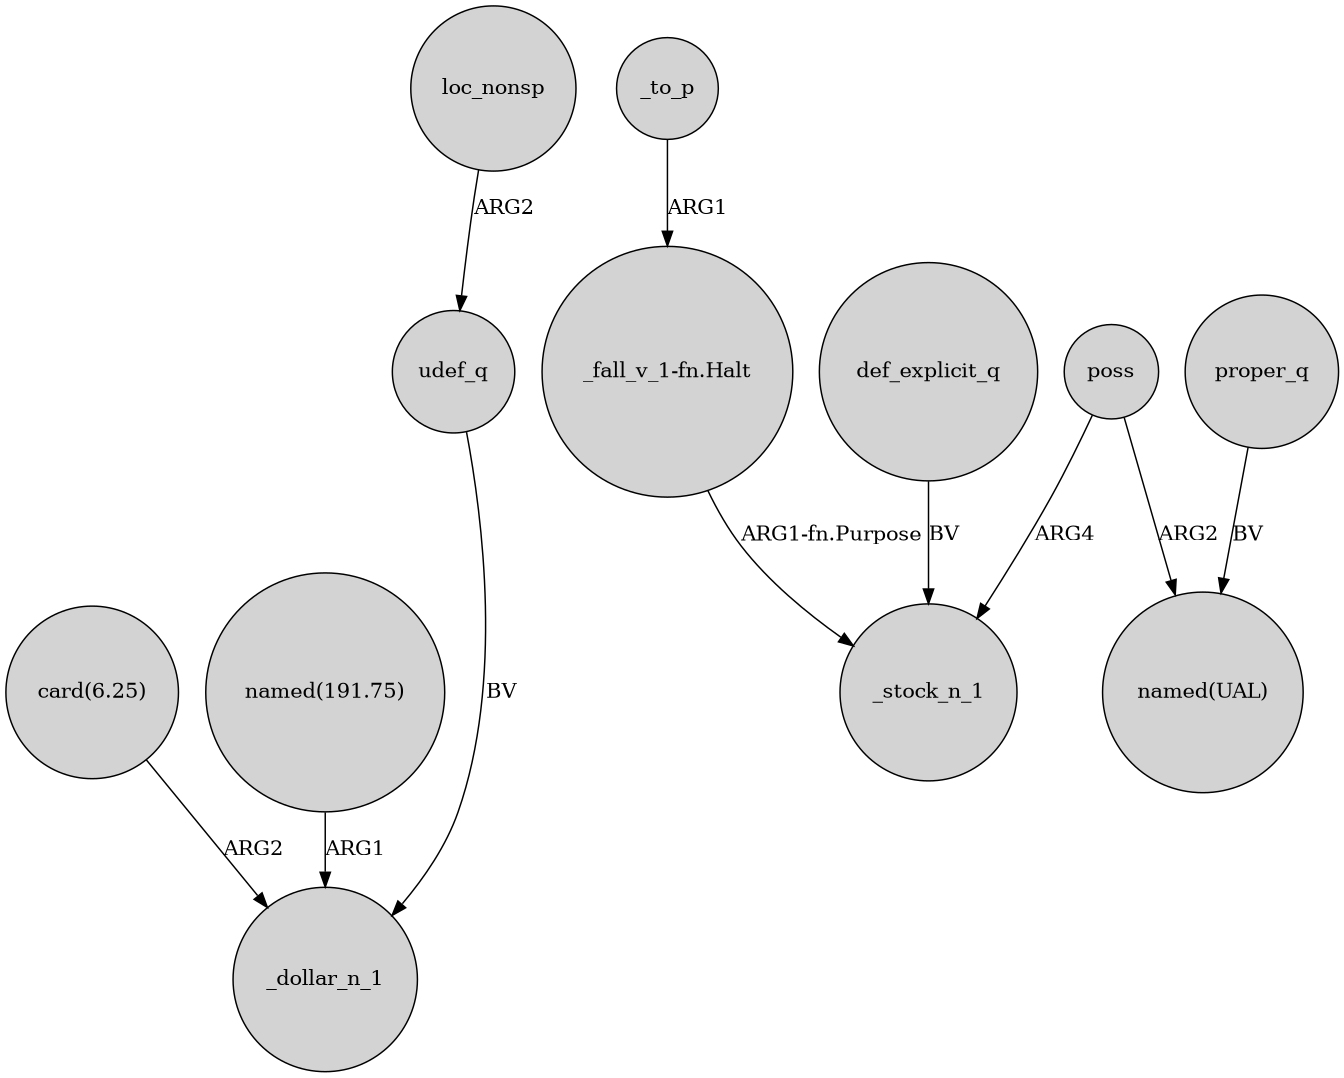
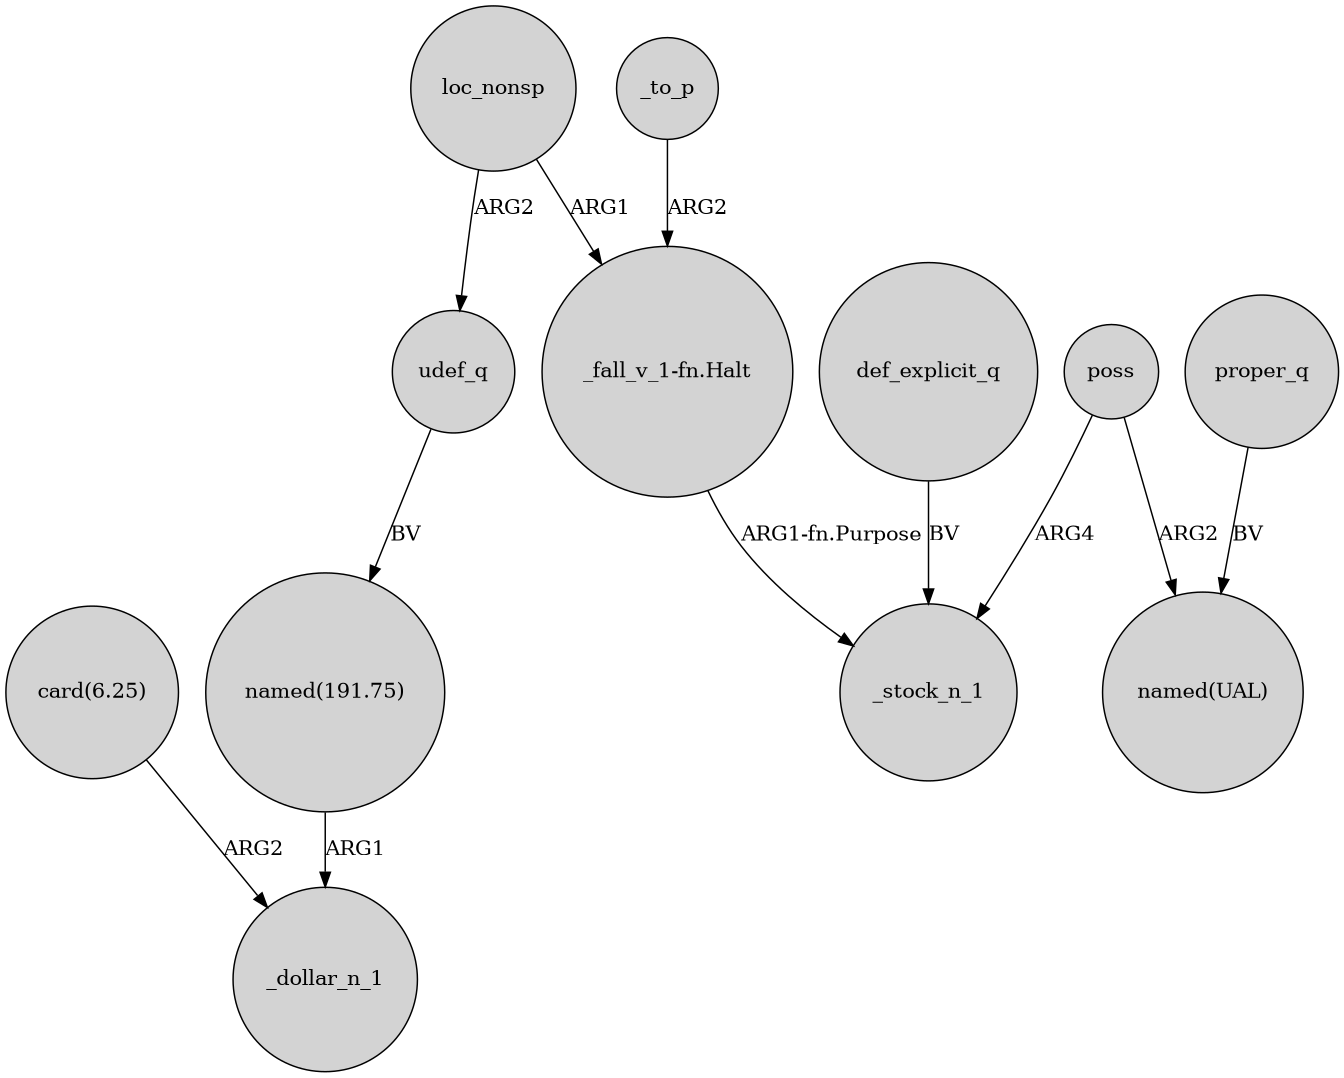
edge "loc_nonsp" -> "_fall_v_1-fn.Halt": added, label "ARG1"
edge "_to_p" -> "_fall_v_1-fn.Halt": label "ARG1" -> "ARG2"
edge "udef_q" -> "_dollar_n_1": now "udef_q" -> "named(191.75)"
